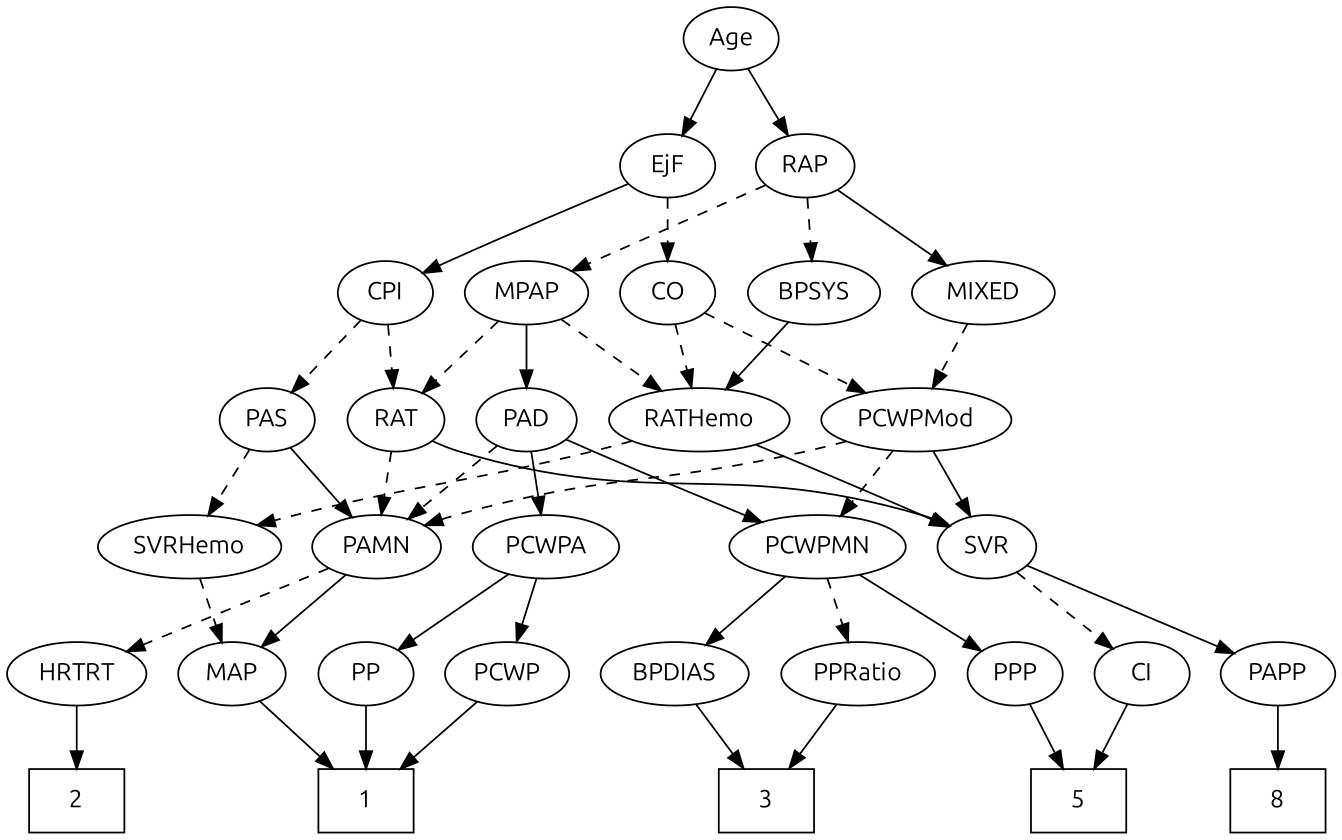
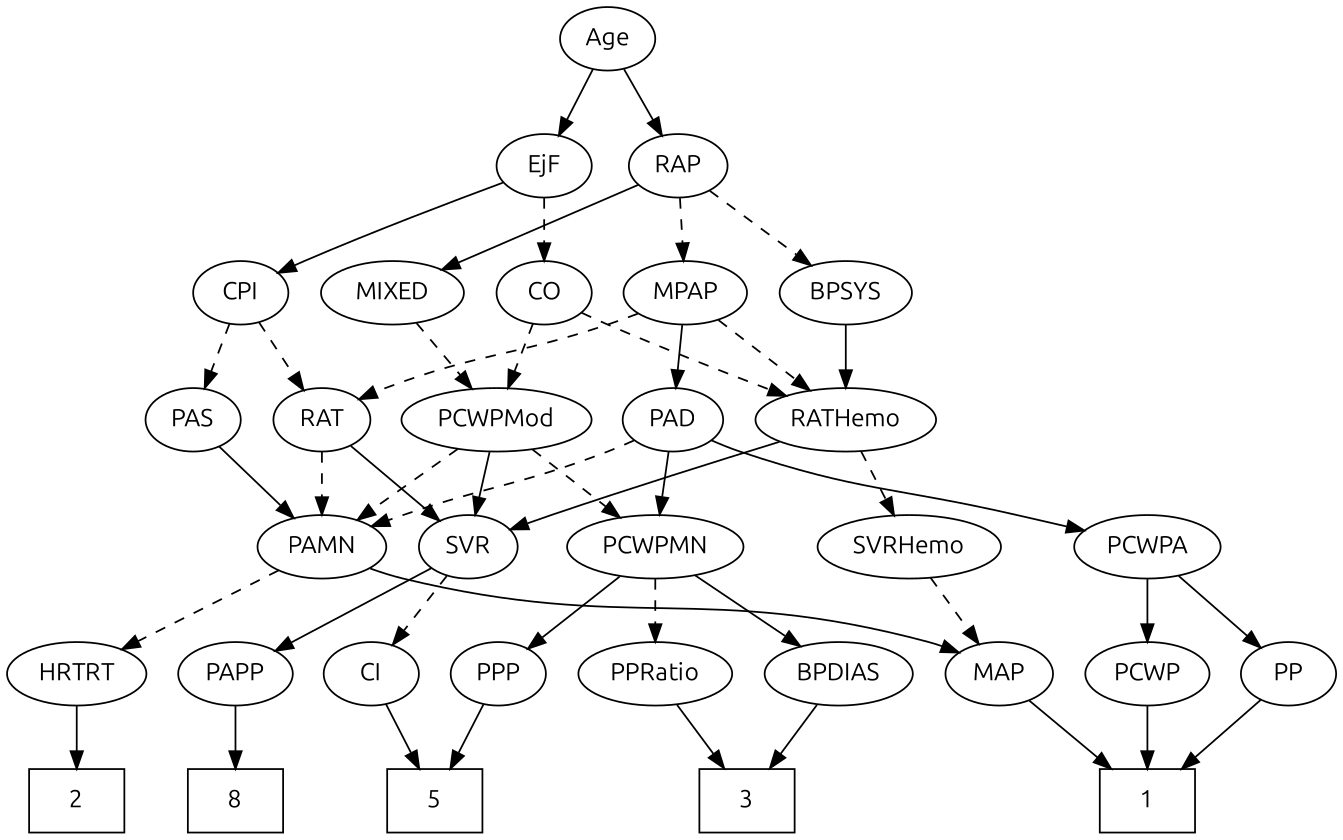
edge "PAS" -> "SVRHemo": removed
